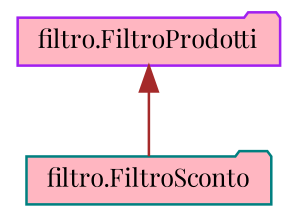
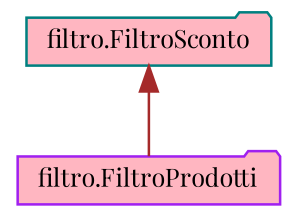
edge "filtro.FiltroSconto" -> "filtro.FiltroProdotti": reversed
